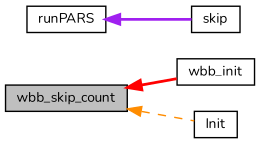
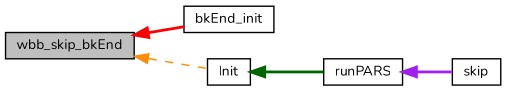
node "wbb_init": label "wbb_init" -> "bkEnd_init"
edge "runPARS" -> "Init": added
node "wbb_skip_count": label "wbb_skip_count" -> "wbb_skip_bkEnd"
